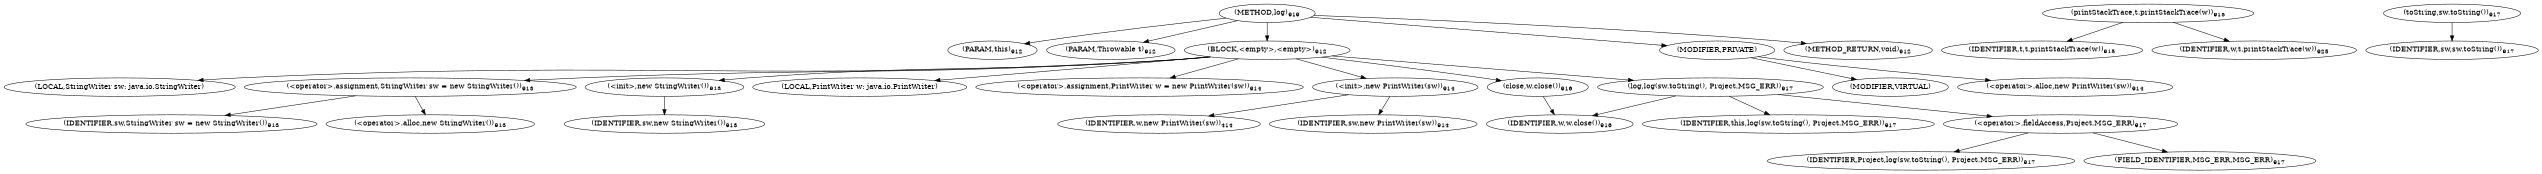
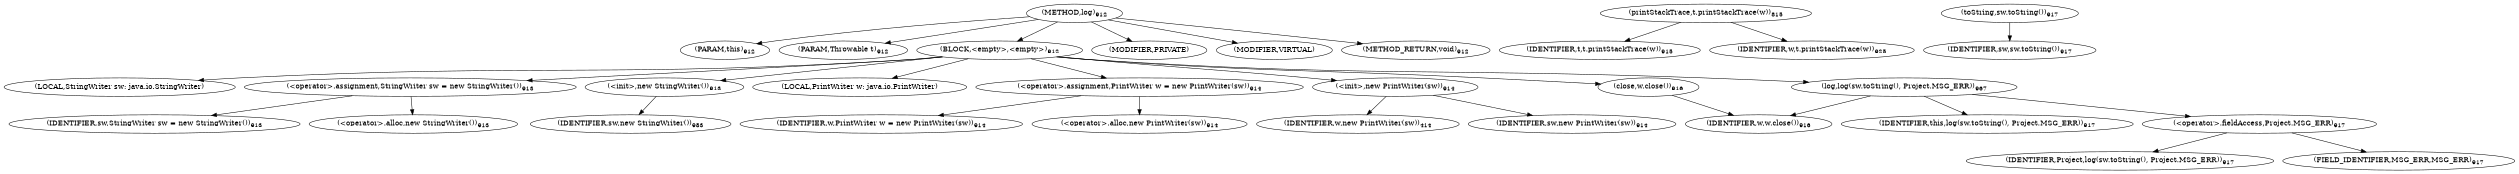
node "(METHOD,log)": text "919" -> "912"
node "(printStackTrace,t.printStackTrace(w))": text "915" -> "815"
edge "(MODIFIER,PRIVATE)" -> "(MODIFIER,VIRTUAL)": now "(METHOD,log)" -> "(MODIFIER,VIRTUAL)"
edge "(MODIFIER,PRIVATE)" -> "(<operator>.alloc,new PrintWriter(sw))": now "(<operator>.assignment,PrintWriter w = new PrintWriter(sw))" -> "(<operator>.alloc,new PrintWriter(sw))"
node "(log,log(sw.toString(), Project.MSG_ERR))": text "917" -> "967"
node "(IDENTIFIER,sw,new StringWriter())": text "913" -> "983"
node "(IDENTIFIER,w,PrintWriter w = new PrintWriter(sw))": added
